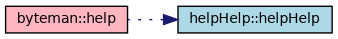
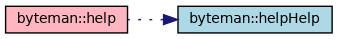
node "helpHelp::helpHelp": label "helpHelp::helpHelp" -> "byteman::helpHelp"
